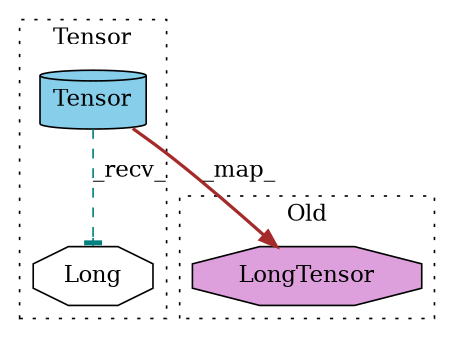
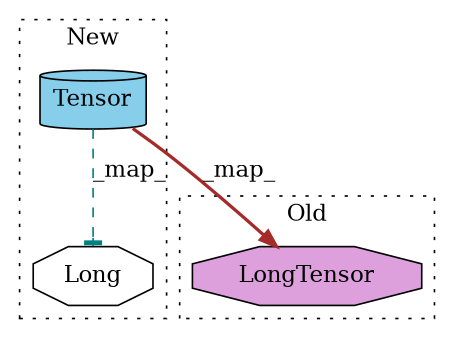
cluster "Tensor": label "Tensor" -> "New"
edge "Tensor" -> "Long": label "_recv_" -> "_map_"
